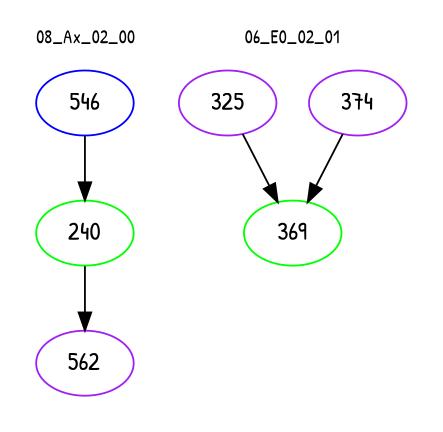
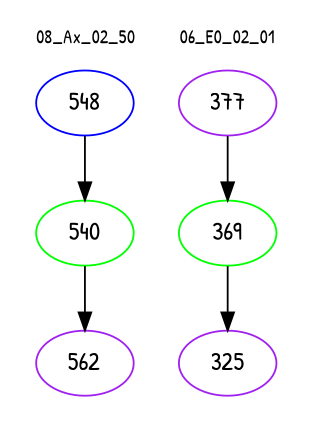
cluster "08_Ax_02_00": label "08_Ax_02_00" -> "08_Ax_02_50"
node "546": label "546" -> "548"
node "374": label "374" -> "377"
edge "325" -> "369": reversed
node "240": label "240" -> "540"
